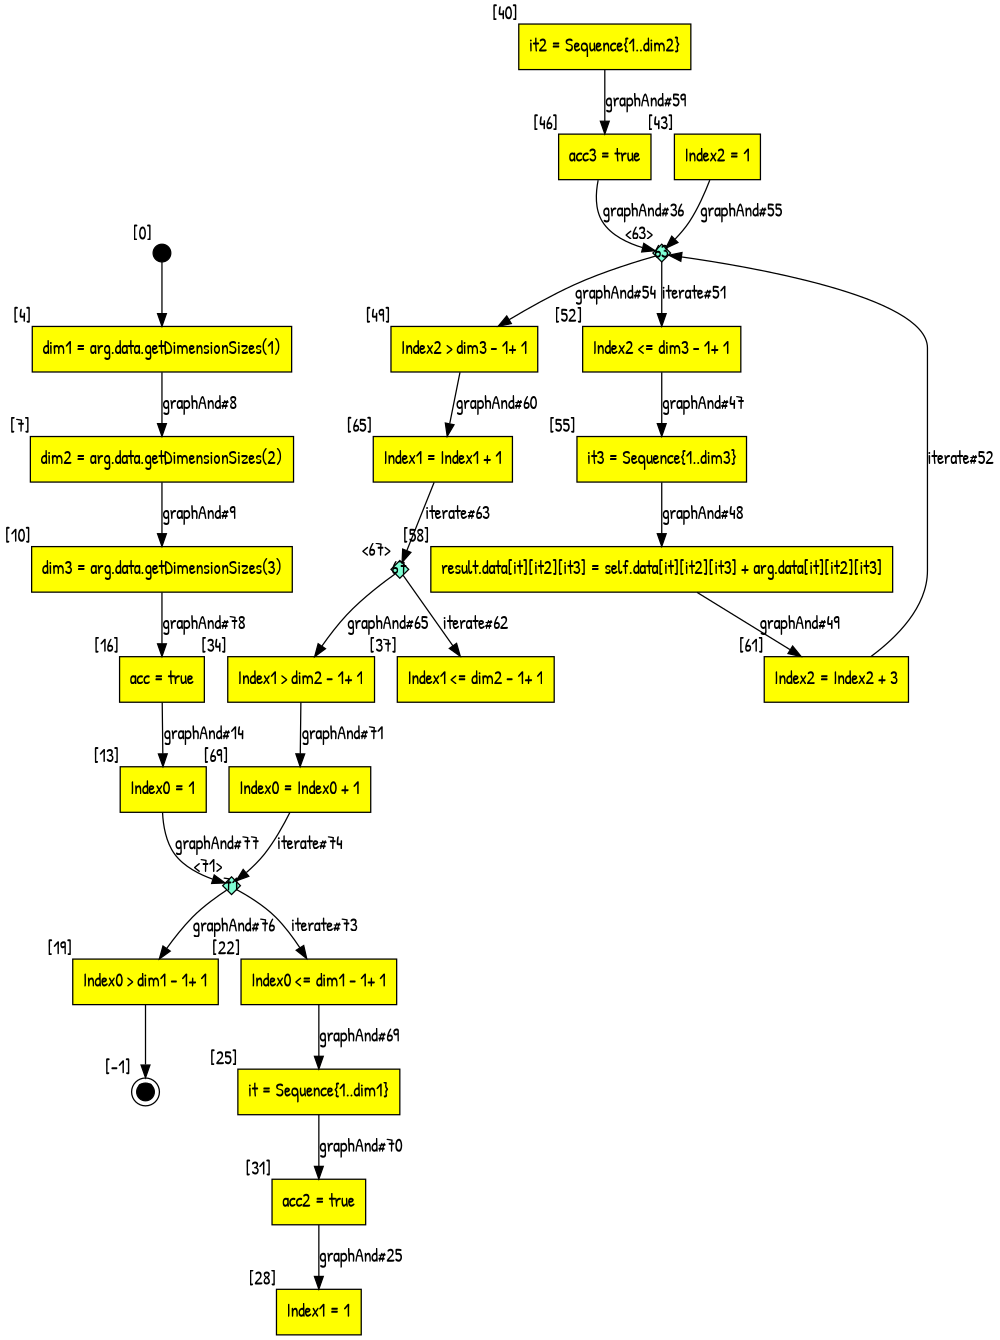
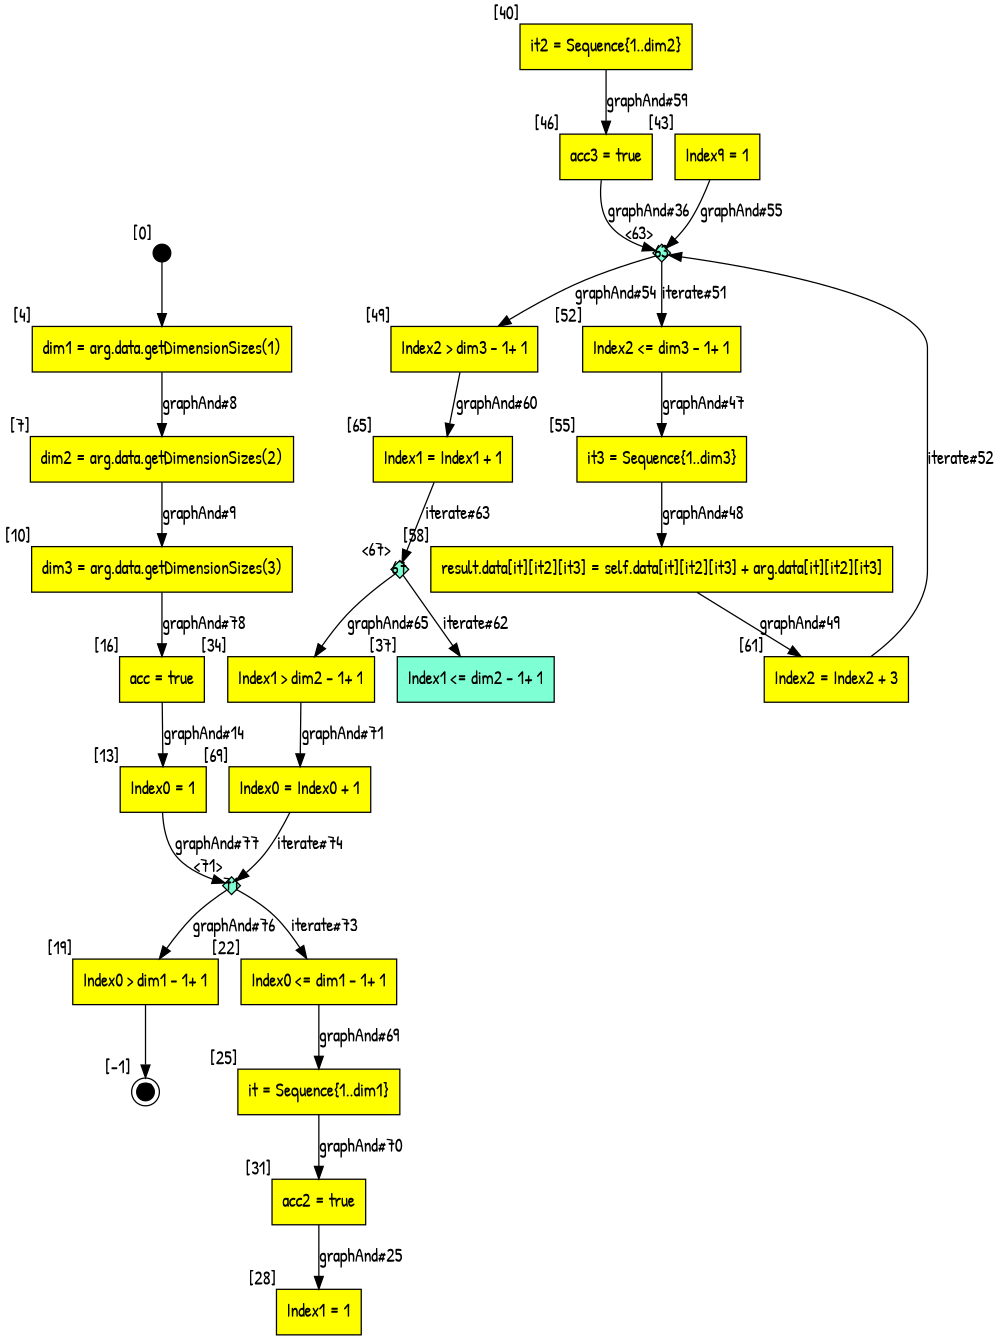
node "Index2 = 1 [43]": label "Index2 = 1 [43]" -> "Index9 = 1 [43]"
node "Index1 <= dim2 - 1+ 1 [37]": fillcolor yellow -> aquamarine
